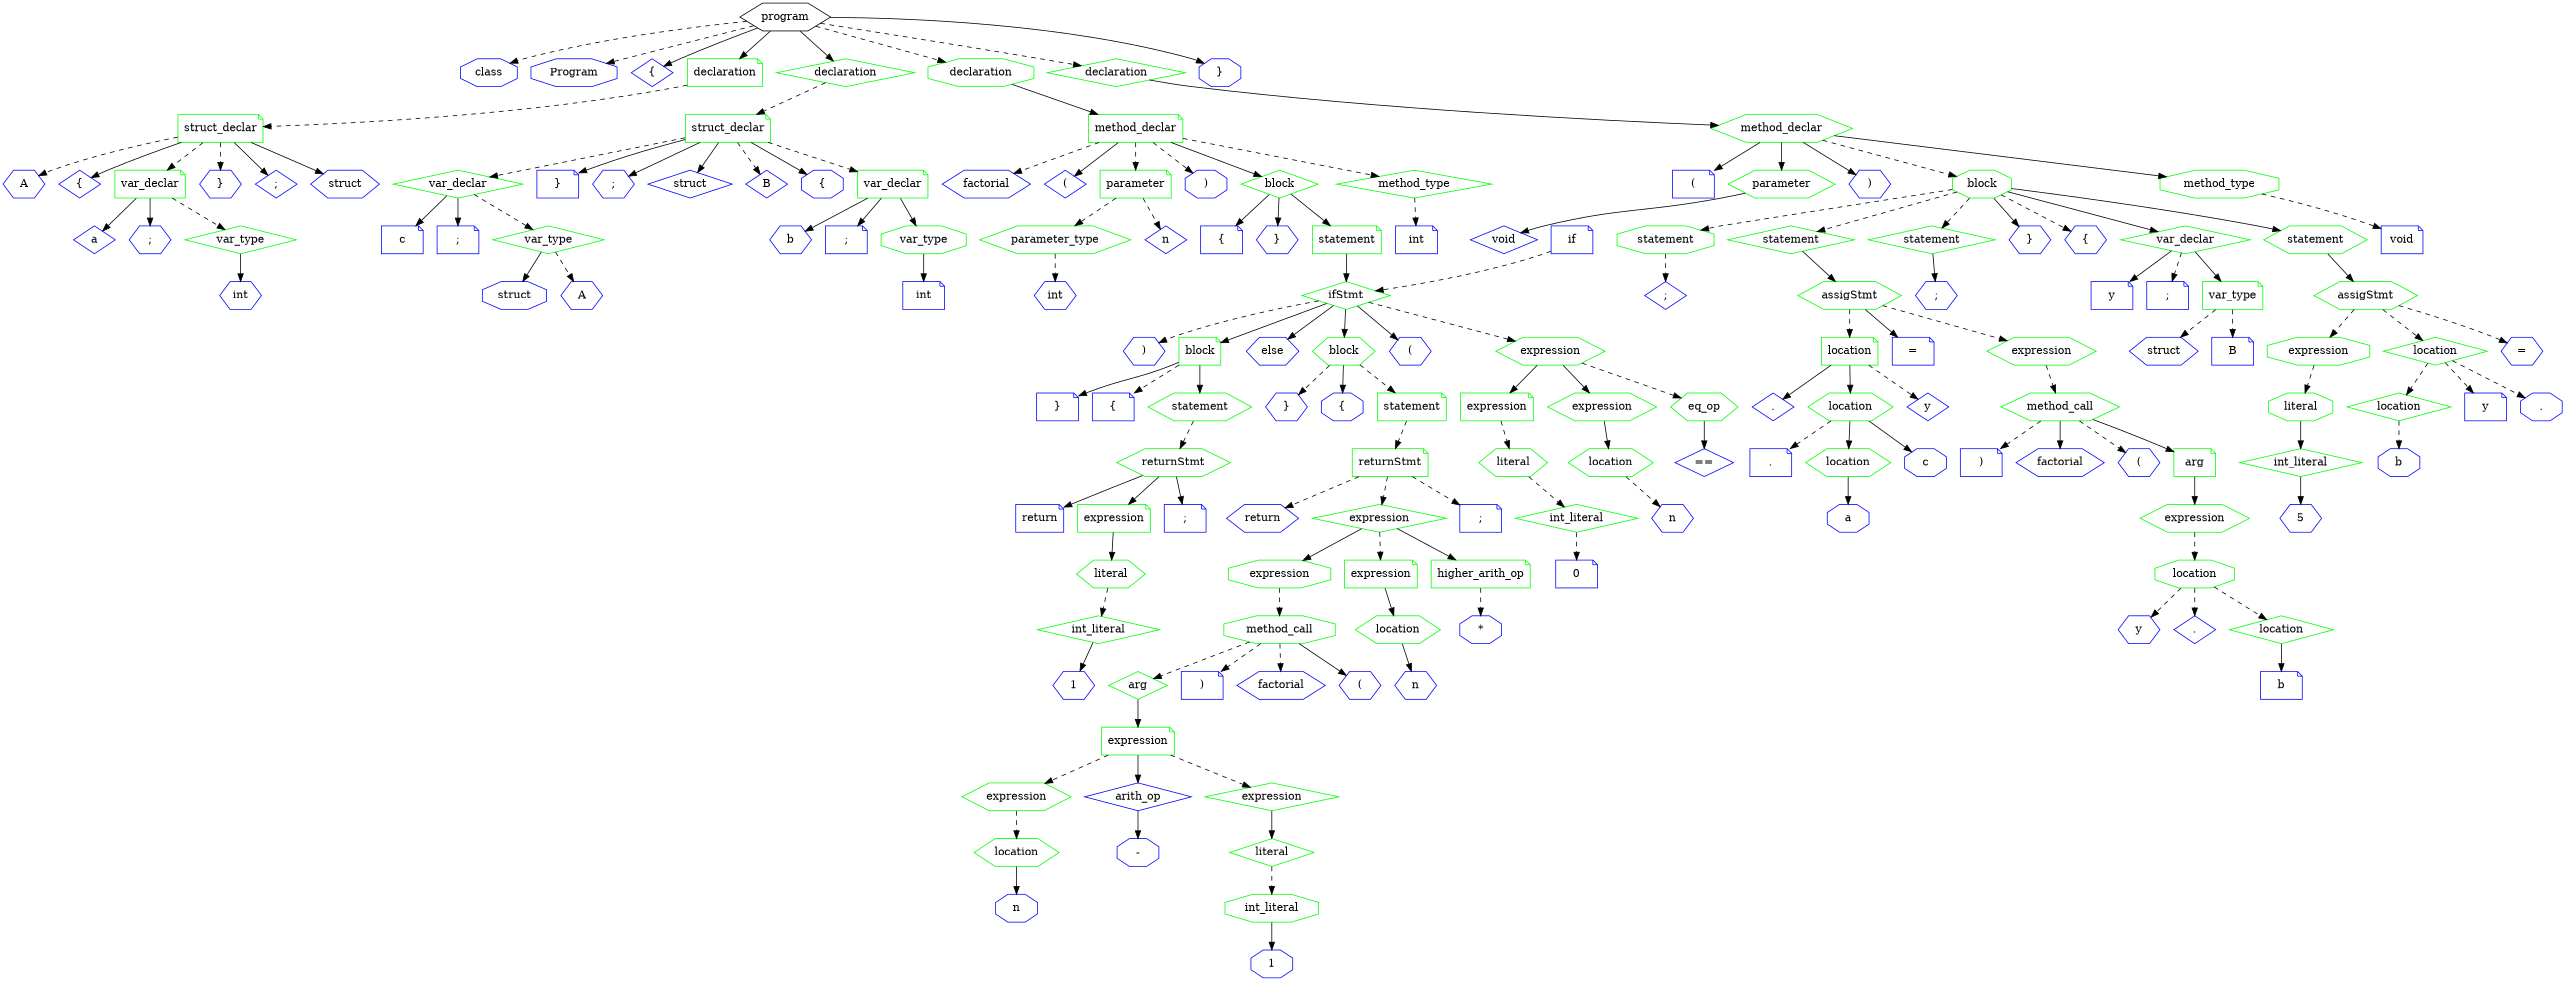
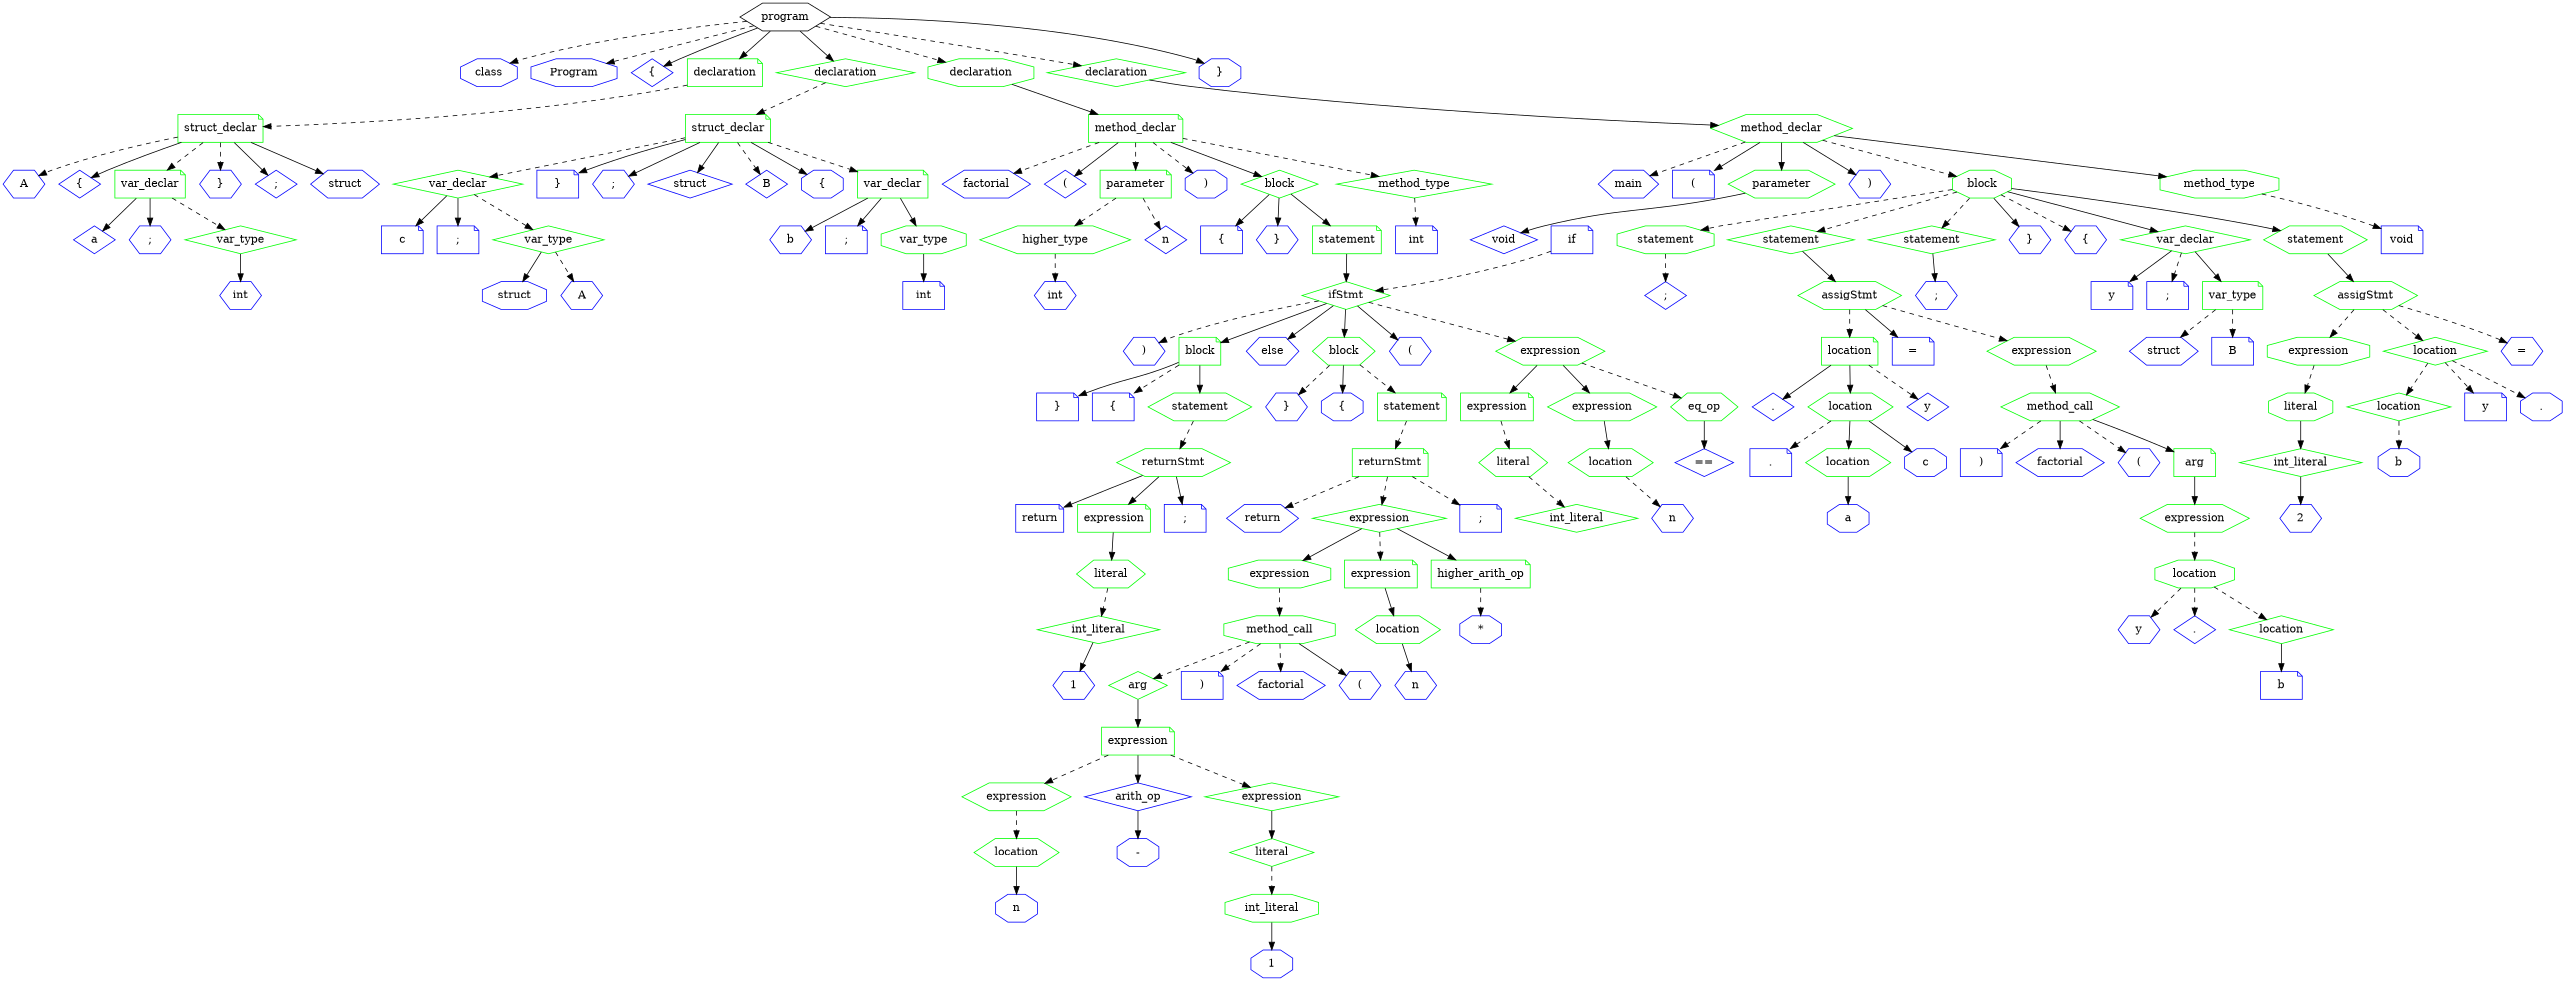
node "main": added
node "parameter_type": label "parameter_type" -> "higher_type"
node "5": label "5" -> "2"
node "0": removed
